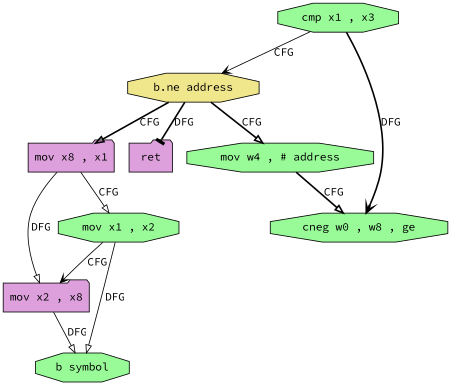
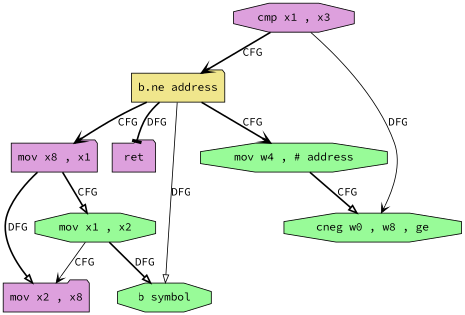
node "cmp x1 , x3": fillcolor palegreen -> plum
edge "cmp x1 , x3" -> "b.ne address": style solid -> bold
node "b.ne address": shape octagon -> folder
edge "cmp x1 , x3" -> "cneg w0 , w8 , ge": style bold -> solid
edge "b.ne address" -> "mov w4 , # address": arrowhead onormal -> vee
edge "b.ne address" -> "mov x8 , x1": arrowhead onormal -> vee
edge "mov x8 , x1" -> "mov x1 , x2": style solid -> bold
edge "mov x8 , x1" -> "mov x2 , x8": style solid -> bold
edge "mov x1 , x2" -> "b symbol": style solid -> bold
edge "mov x2 , x8" -> "b symbol": now "b.ne address" -> "b symbol"
